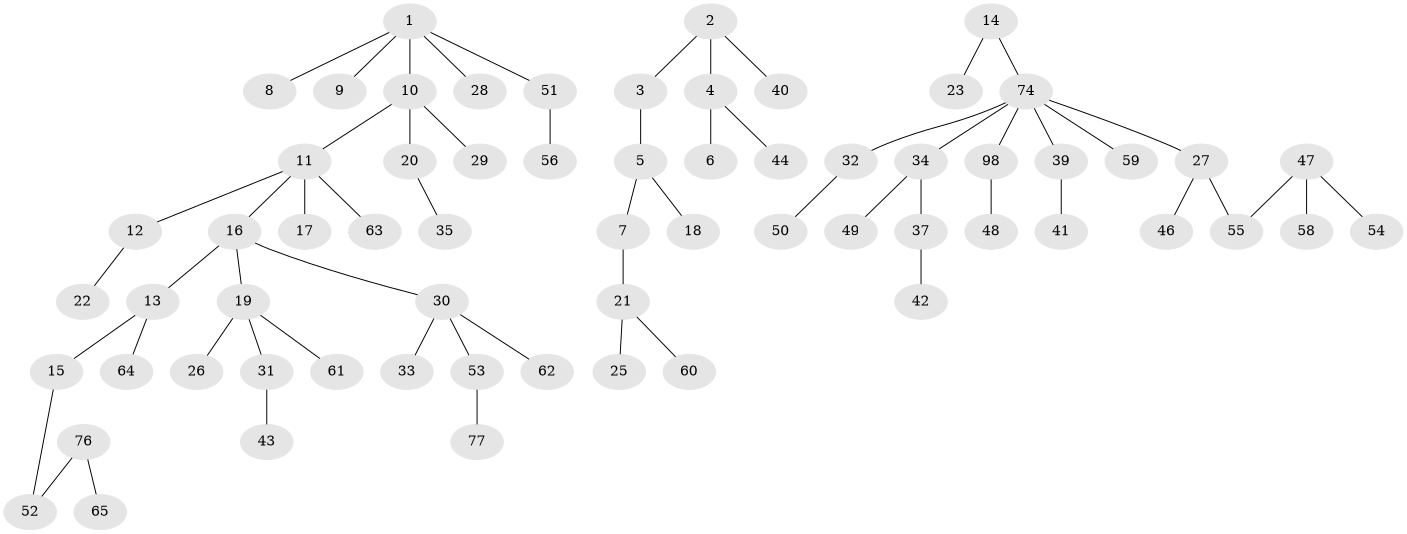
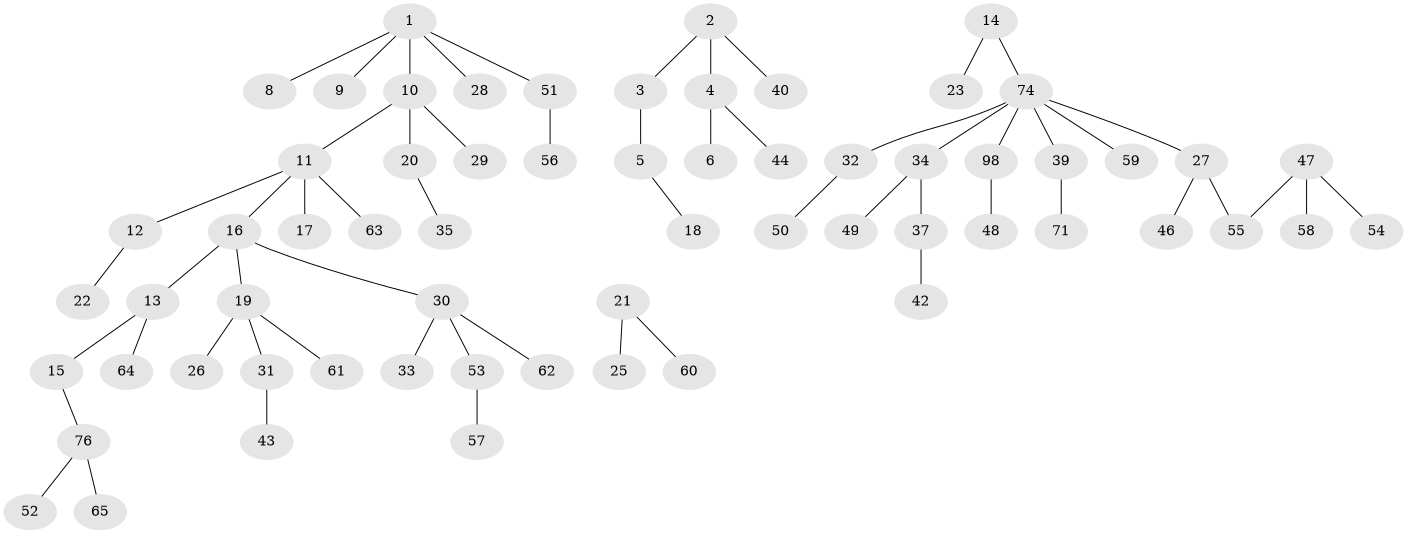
node "7": removed
node "41": label "41" -> "71"
edge "15" -- "52": now "15" -- "76"
node "77": label "77" -> "57"
